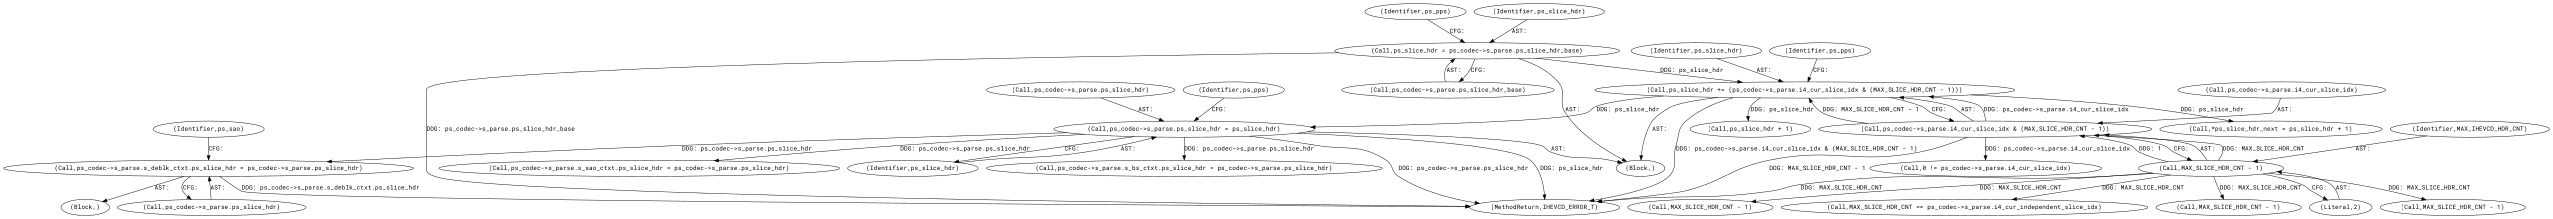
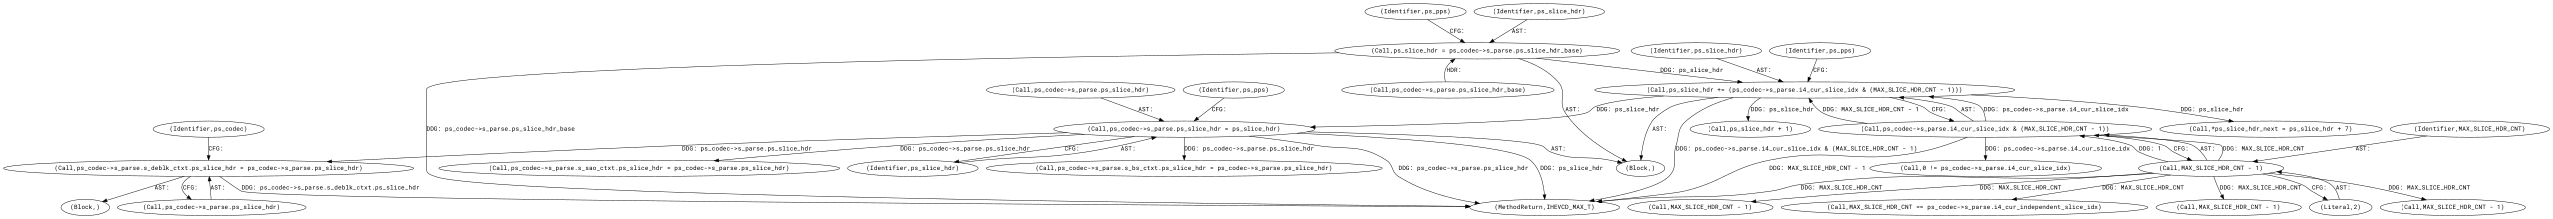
edge "(Call,ps_codec->s_parse.ps_slice_hdr_base)" -> "(Call,ps_slice_hdr = ps_codec->s_parse.ps_slice_hdr_base)": label "AST: " -> "HDR: "
edge "(Call,ps_slice_hdr = ps_codec->s_parse.ps_slice_hdr_base)" -> "(Call,ps_codec->s_parse.ps_slice_hdr_base)": removed, label "CFG:"
node "(Call,ps_codec->s_parse.i4_cur_slice_idx)": removed
node "(Identifier,ps_sao)": label "(Identifier,ps_sao)" -> "(Identifier,ps_codec)"
node "(Call,*ps_slice_hdr_next = ps_slice_hdr + 1)": label "(Call,*ps_slice_hdr_next = ps_slice_hdr + 1)" -> "(Call,*ps_slice_hdr_next = ps_slice_hdr + 7)"
node "(Identifier,MAX_IHEVCD_HDR_CNT)": label "(Identifier,MAX_IHEVCD_HDR_CNT)" -> "(Identifier,MAX_SLICE_HDR_CNT)"
node "(MethodReturn,IHEVCD_ERROR_T)": label "(MethodReturn,IHEVCD_ERROR_T)" -> "(MethodReturn,IHEVCD_MAX_T)"
